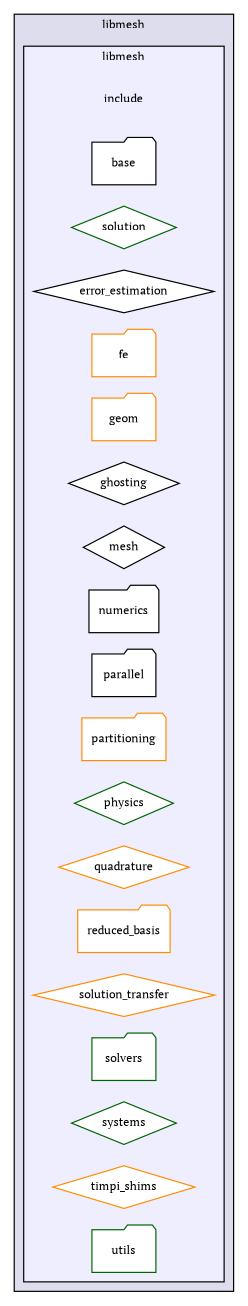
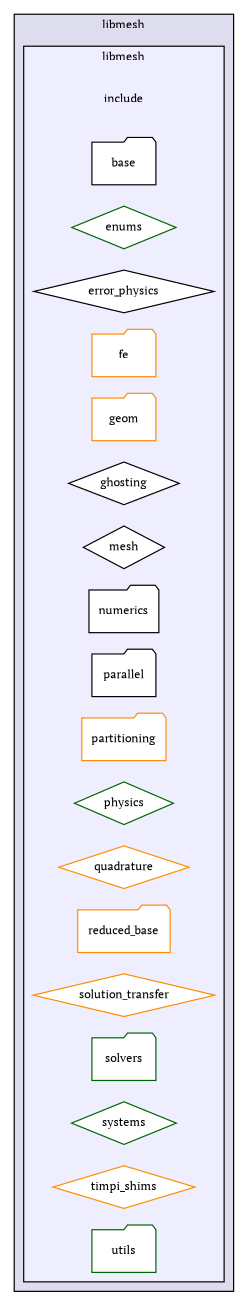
node "solution": label "solution" -> "enums"
node "error_estimation": label "error_estimation" -> "error_physics"
node "reduced_basis": label "reduced_basis" -> "reduced_base"
